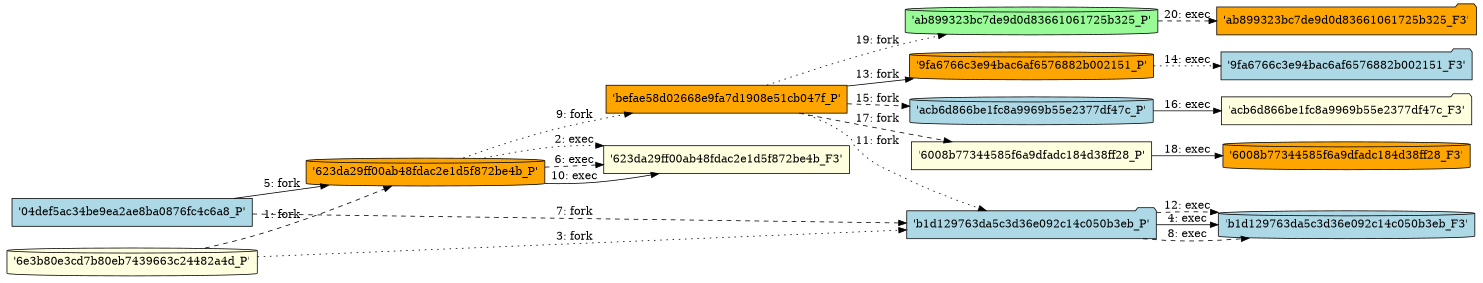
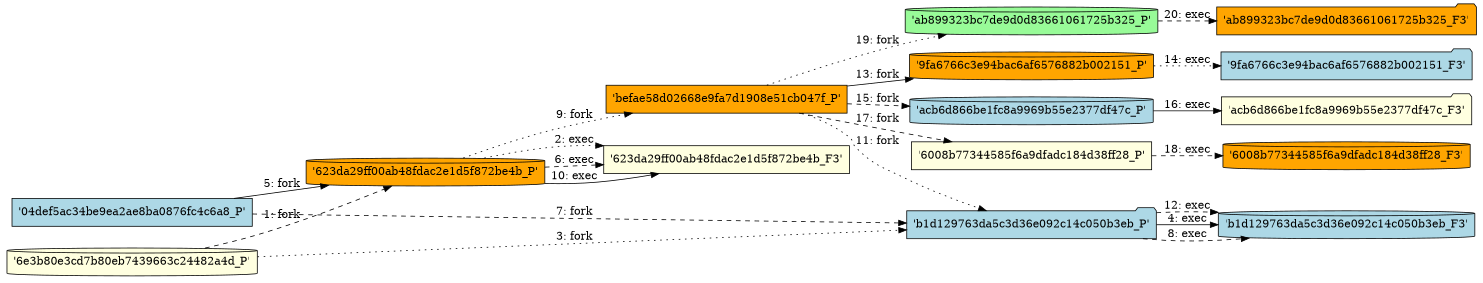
edge "'6008b77344585f6a9dfadc184d38ff28_P'" -> "'6008b77344585f6a9dfadc184d38ff28_F3'": style solid -> dashed
